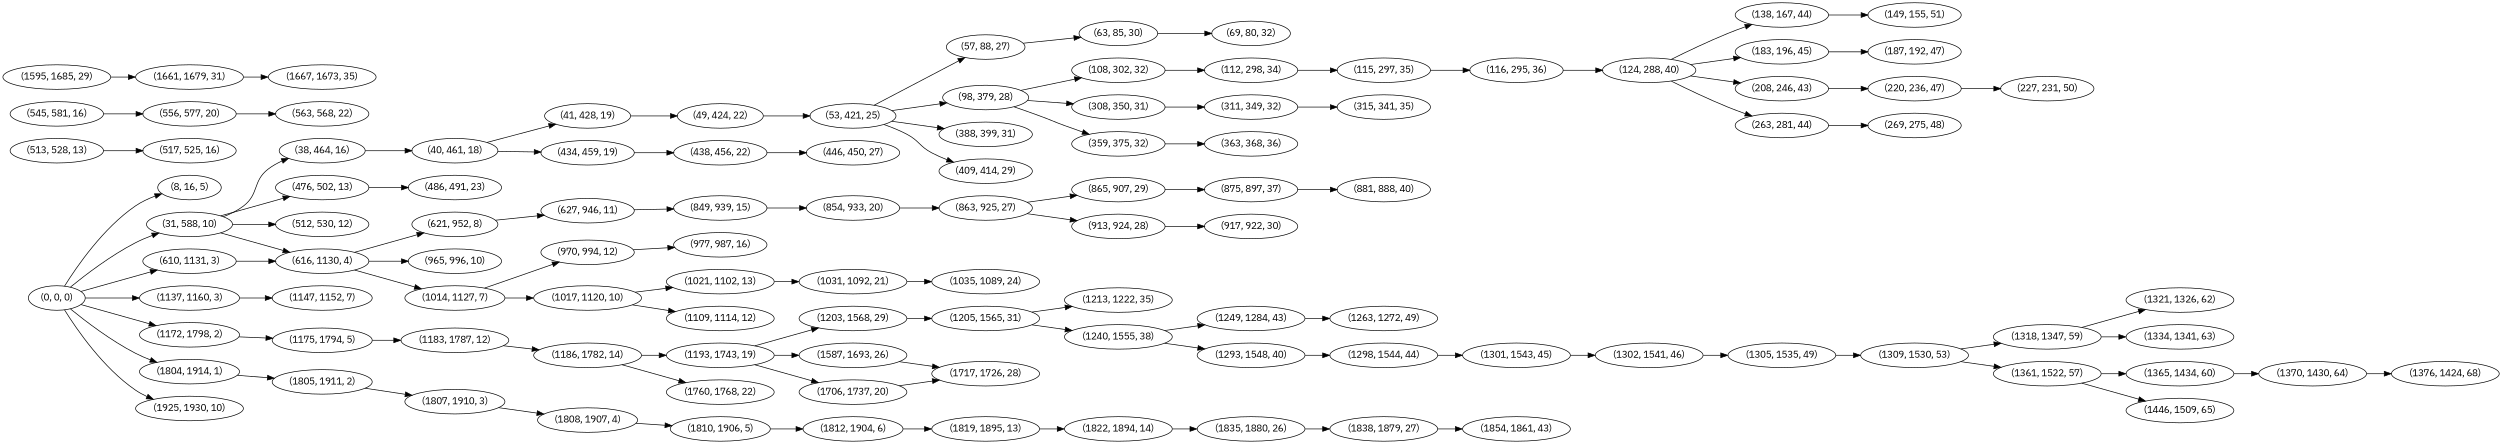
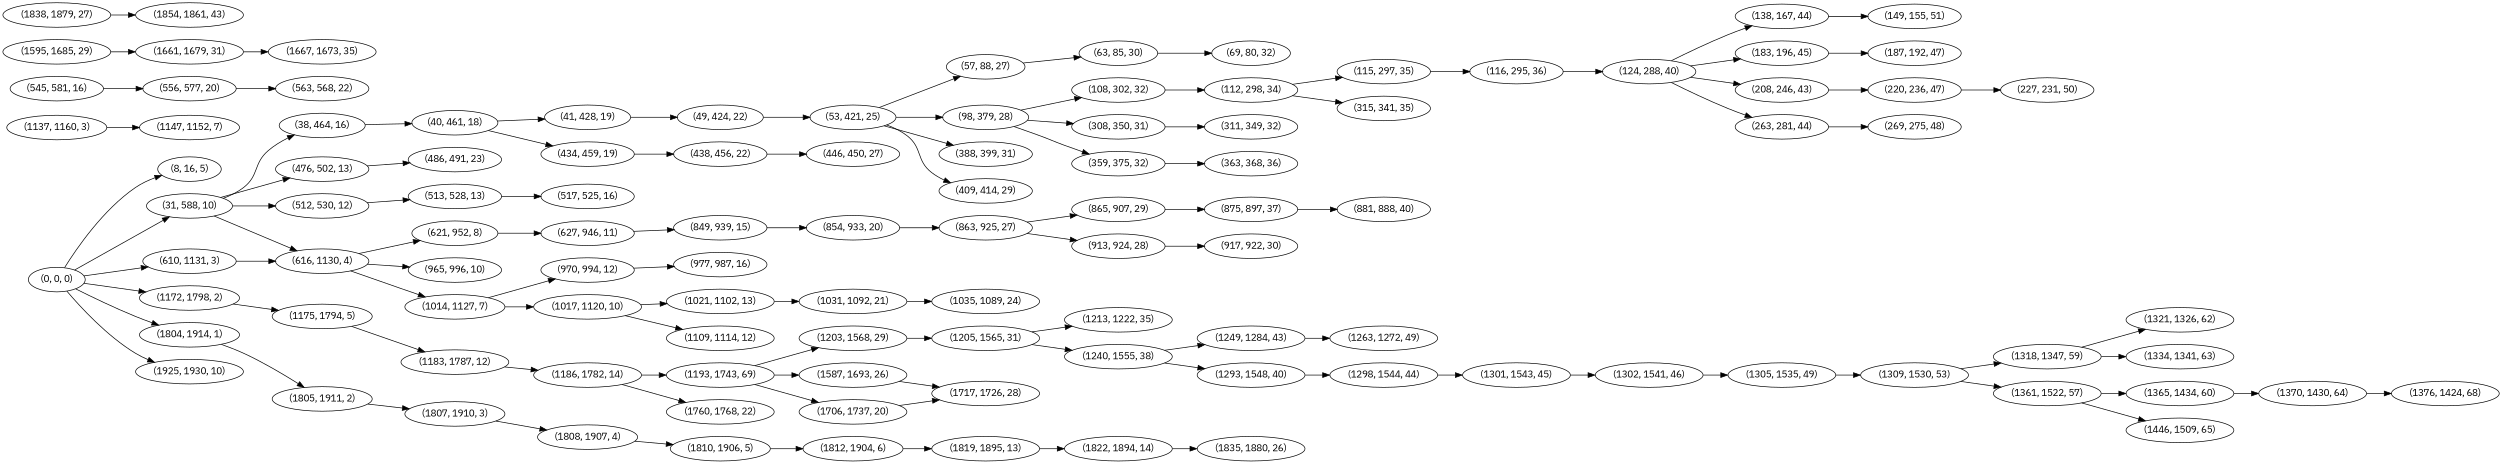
edge "(311, 349, 32)" -> "(315, 341, 35)": now "(112, 298, 34)" -> "(315, 341, 35)"
edge "(512, 530, 12)" -> "(513, 528, 13)": added
edge "(0, 0, 0)" -> "(1137, 1160, 3)": removed
node "(1193, 1743, 19)": label "(1193, 1743, 19)" -> "(1193, 1743, 69)"
edge "(1835, 1880, 26)" -> "(1838, 1879, 27)": removed
